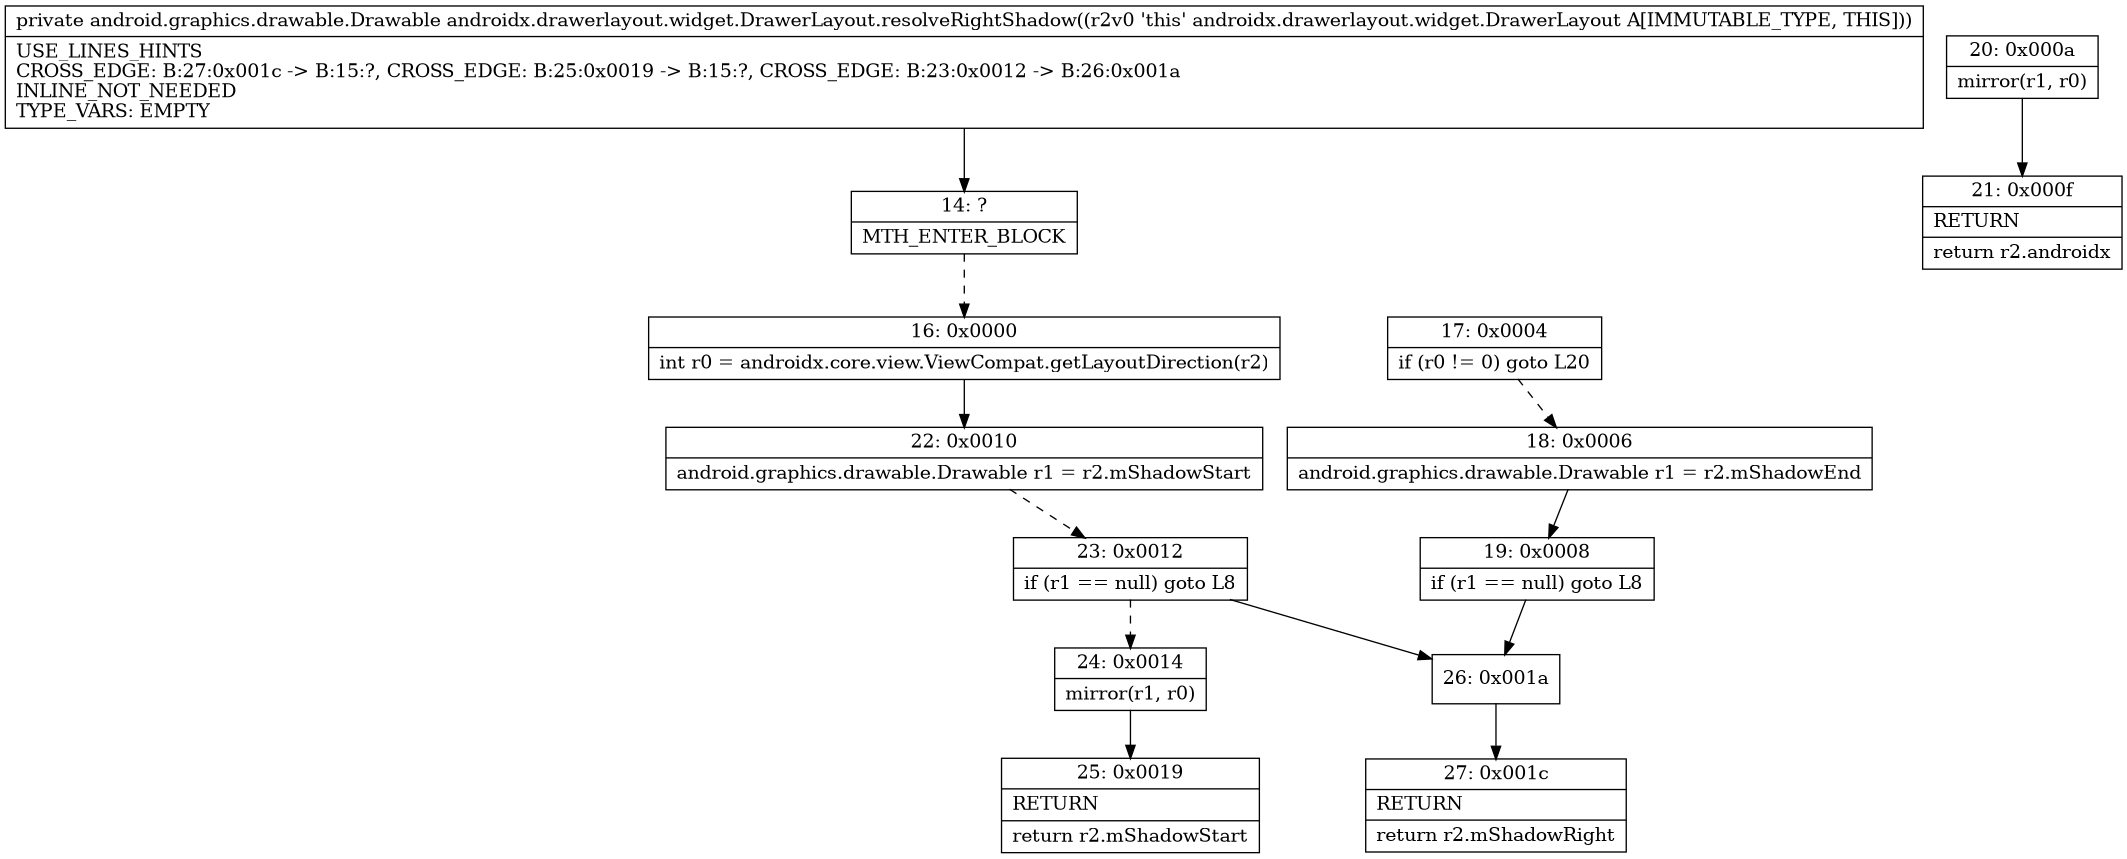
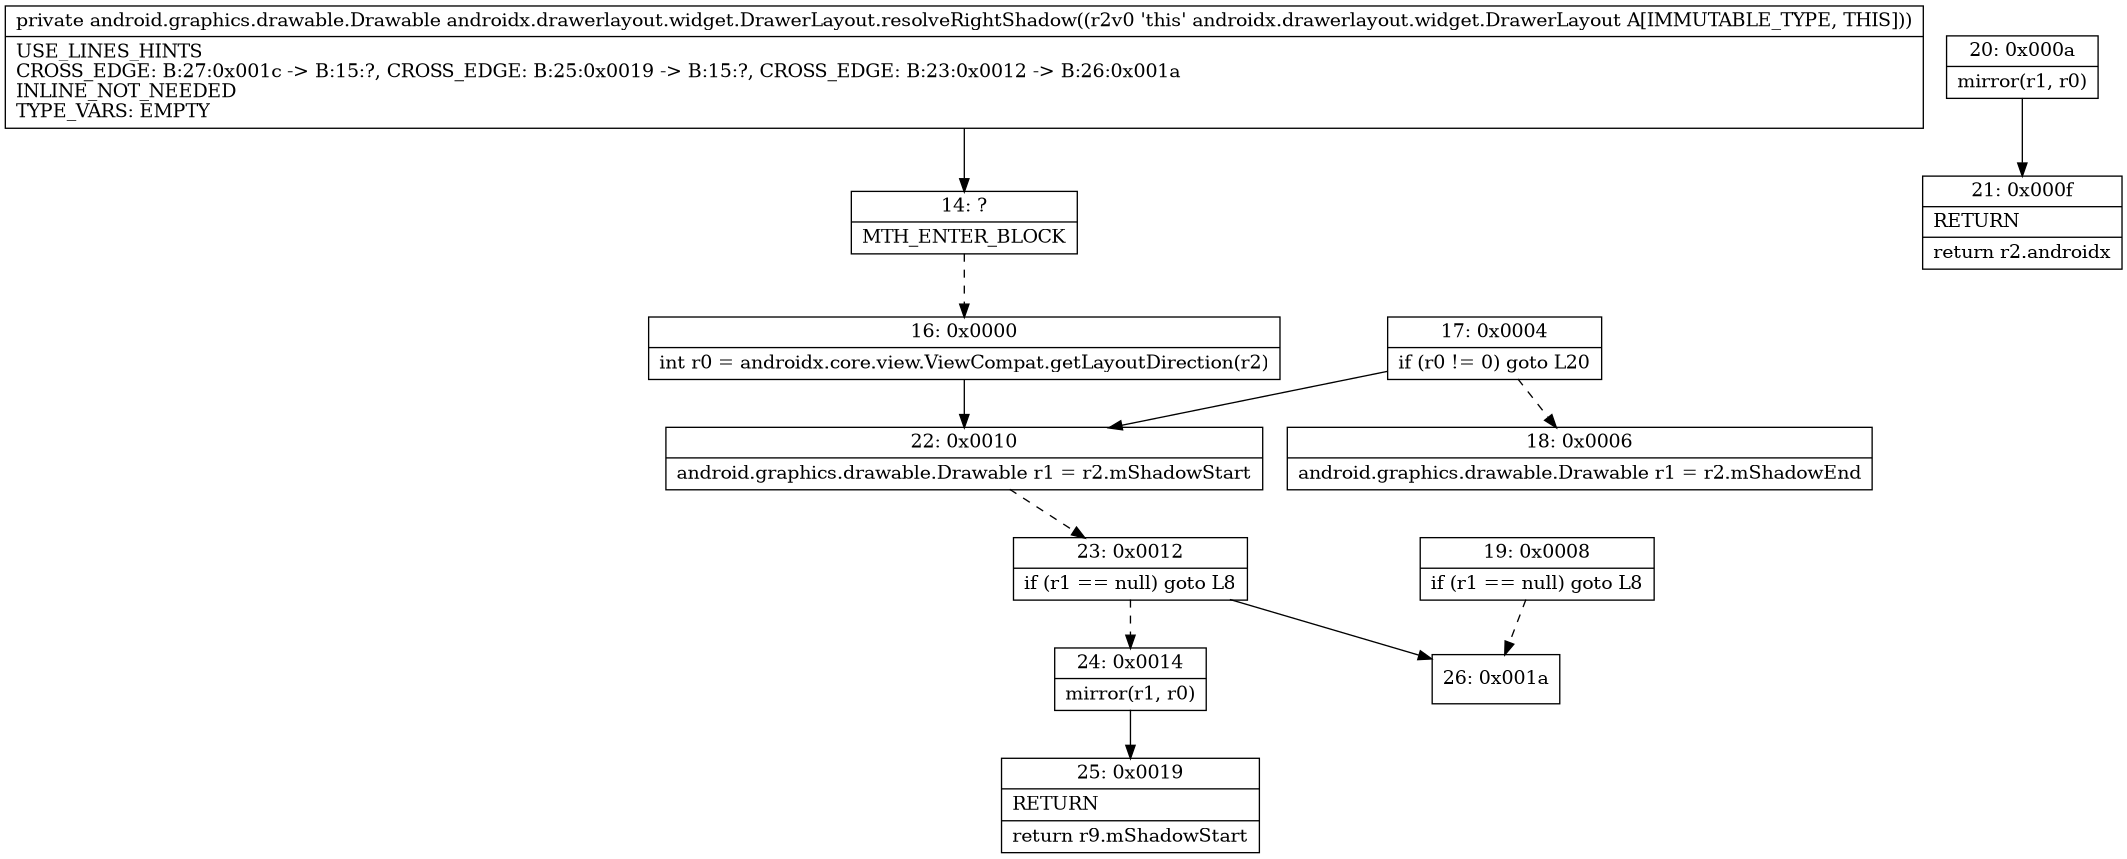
edge "17: 0x0004" -> "22: 0x0010": added
edge "18: 0x0006" -> "19: 0x0008": removed
edge "19: 0x0008" -> "26: 0x001a": style solid -> dashed
node "27: 0x001c": removed
node "25: 0x0019": text "return r2.mShadowStart" -> "return r9.mShadowStart"
